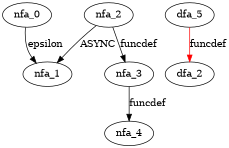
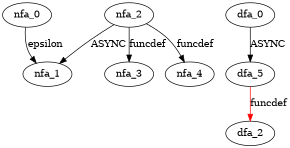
node "dfa_0": added
edge "nfa_3" -> "nfa_4": now "nfa_2" -> "nfa_4"
